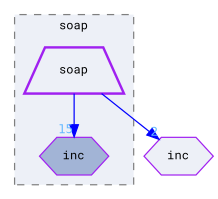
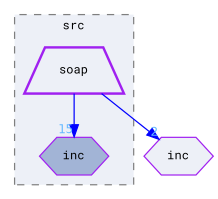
cluster "soap": label "soap" -> "src"
